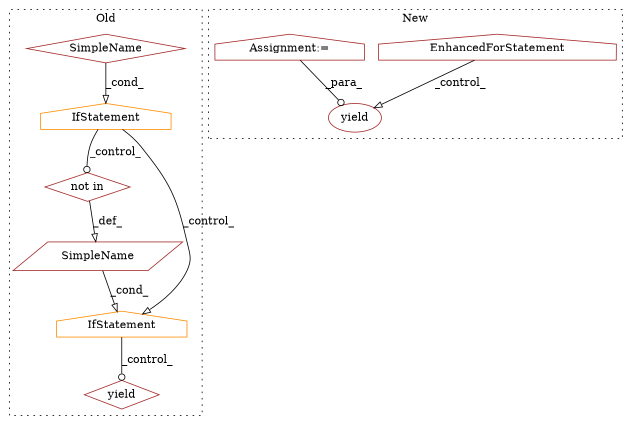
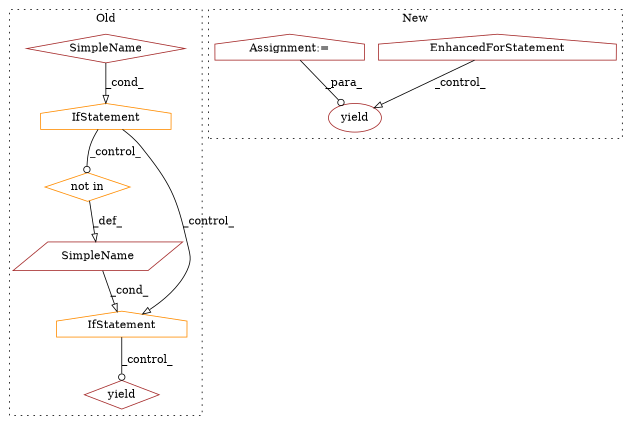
node "not in": color brown -> darkorange
